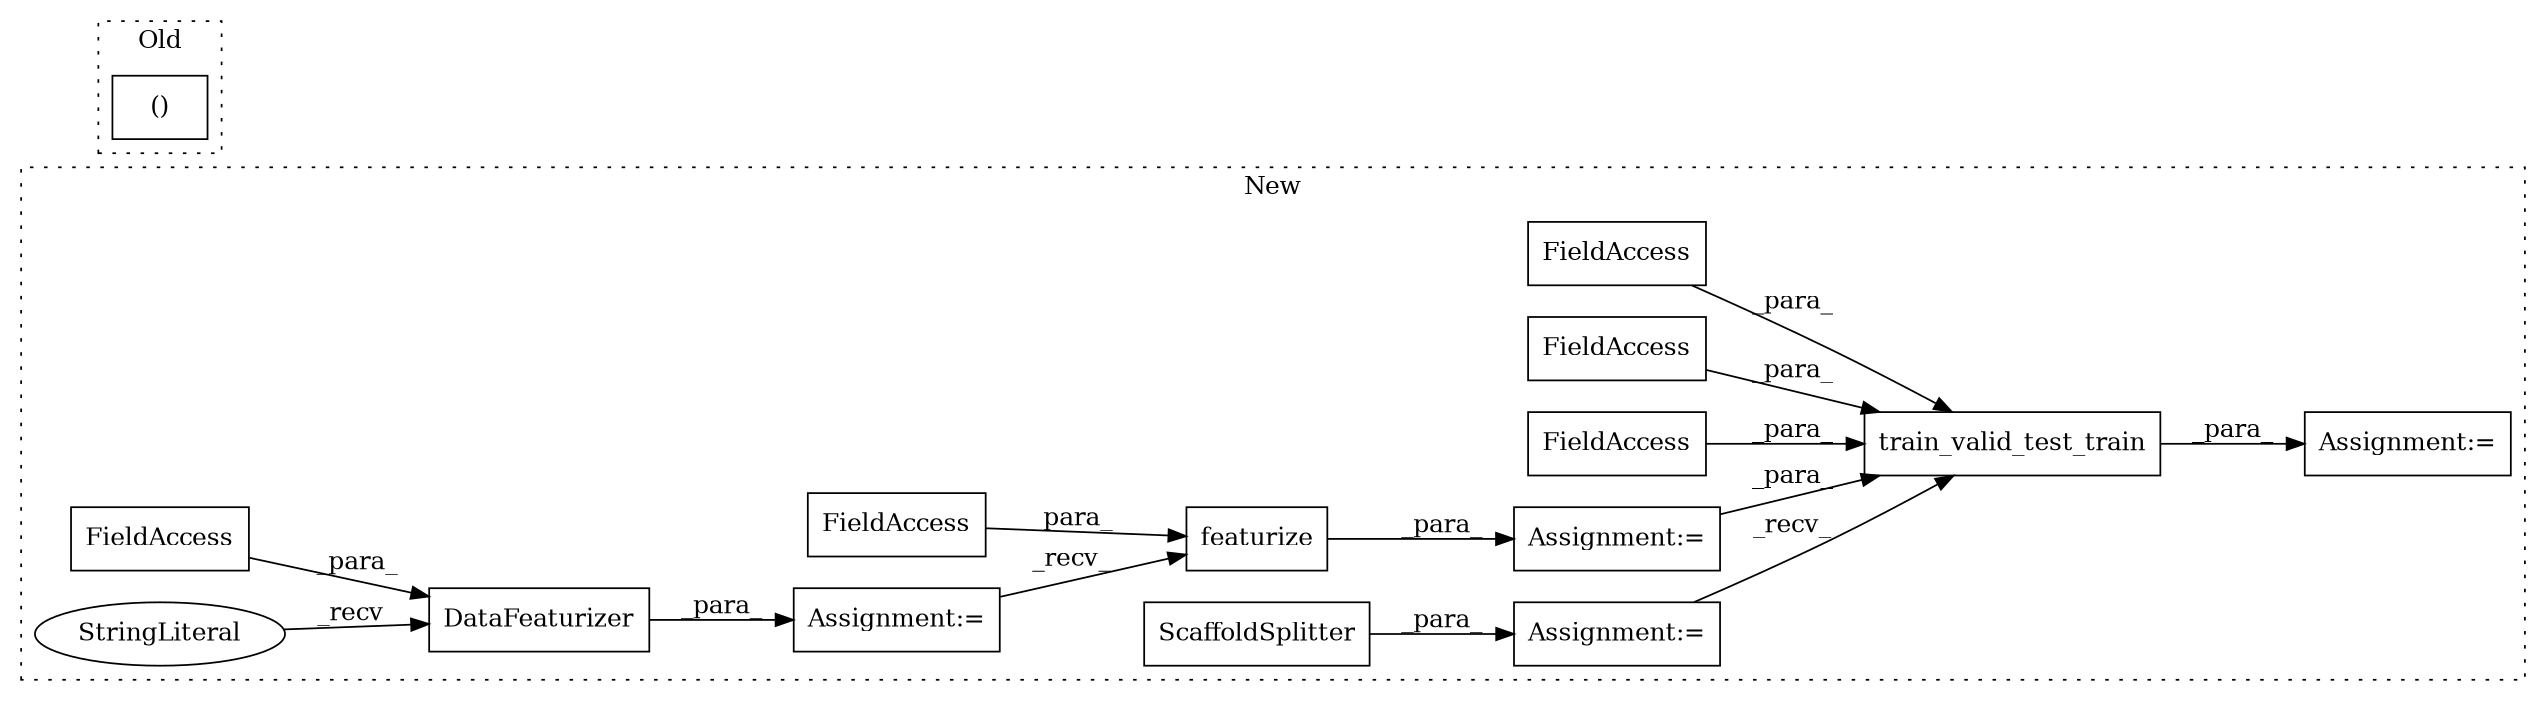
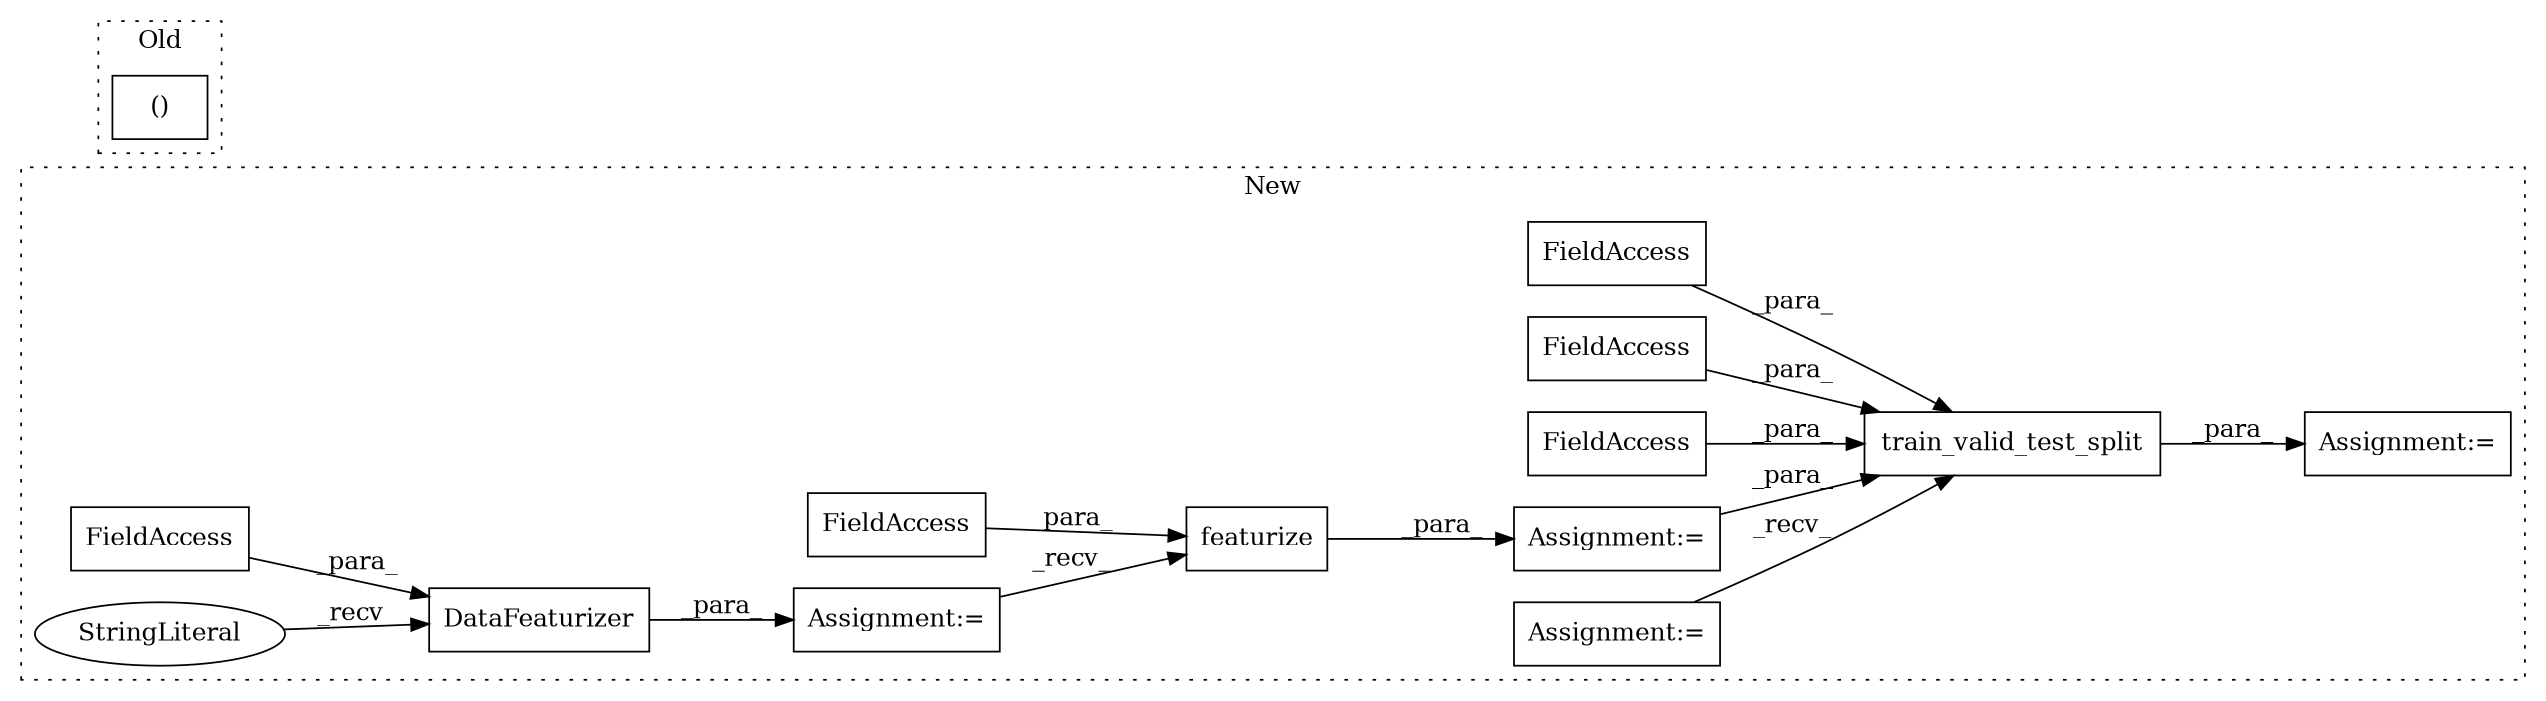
node "train_valid_test_train": label "train_valid_test_train" -> "train_valid_test_split"
node "ScaffoldSplitter": removed
